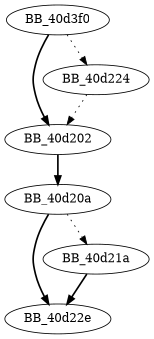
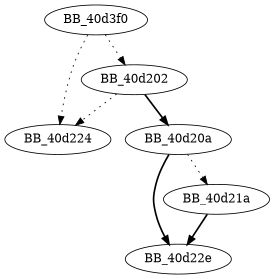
edge "BB_40d3f0" -> "BB_40d202": style bold -> dotted
edge "BB_40d224" -> "BB_40d202": reversed
